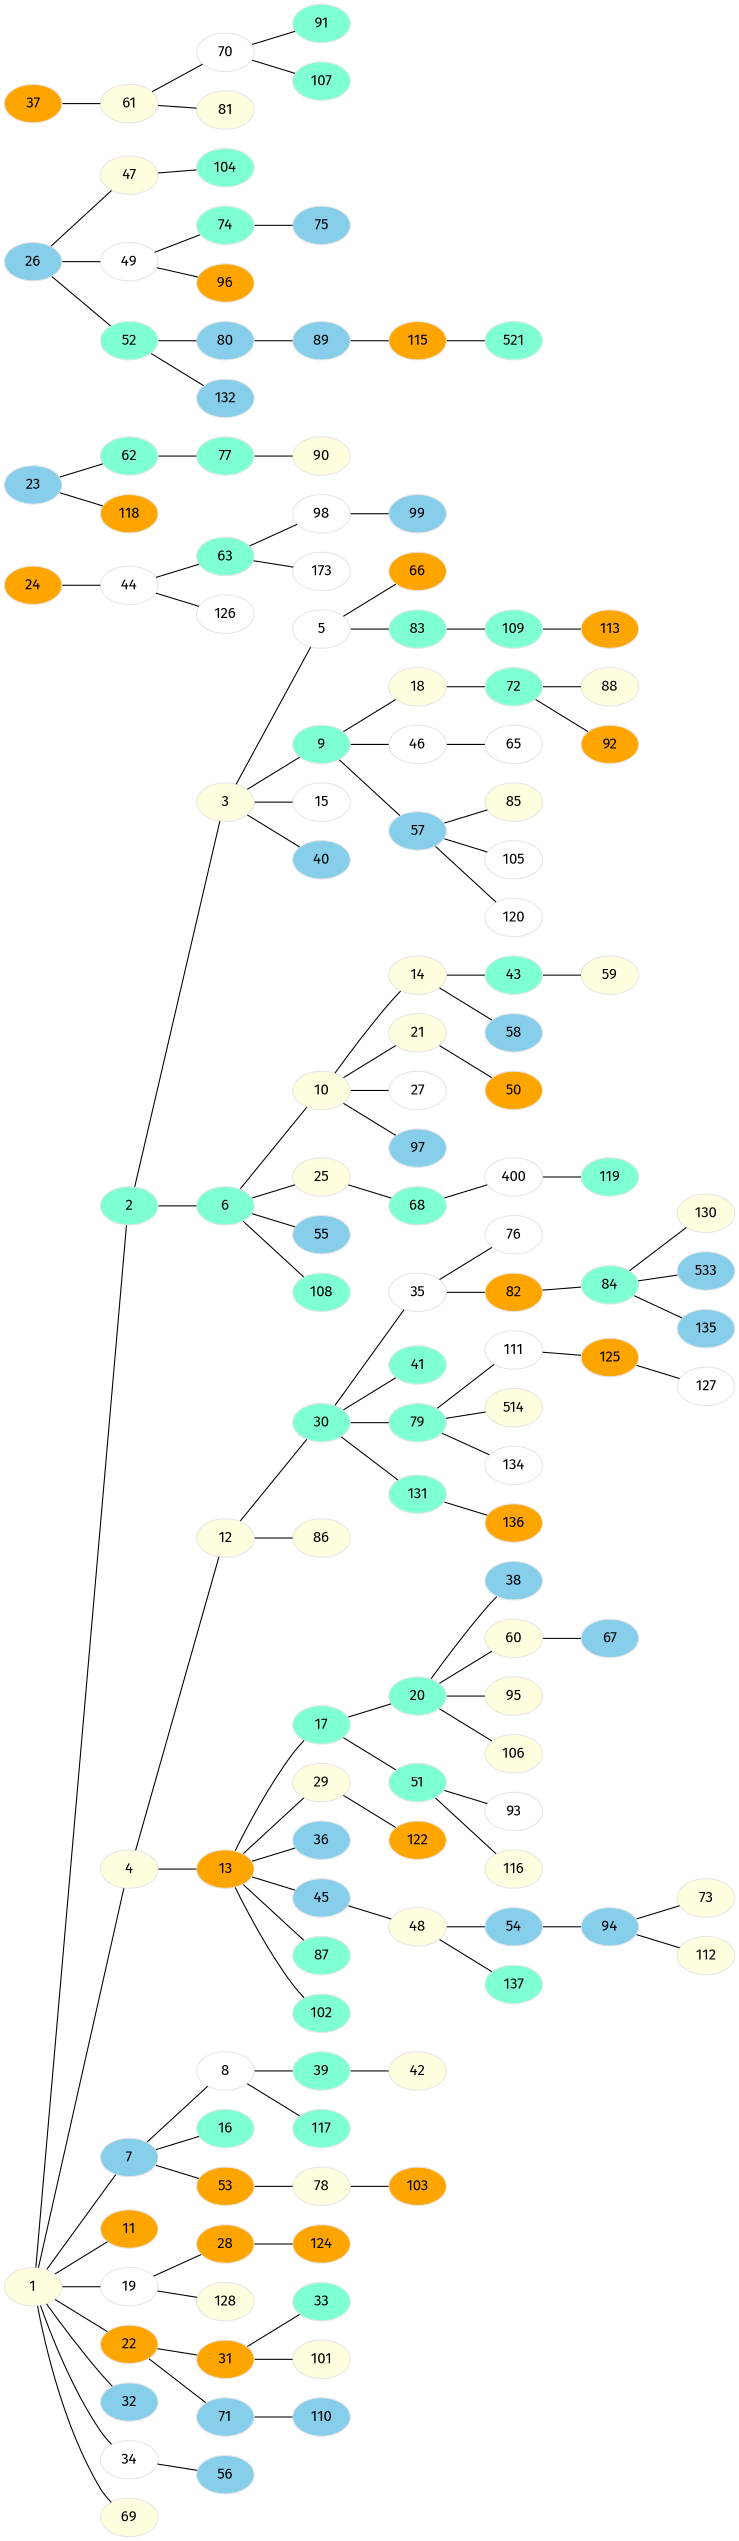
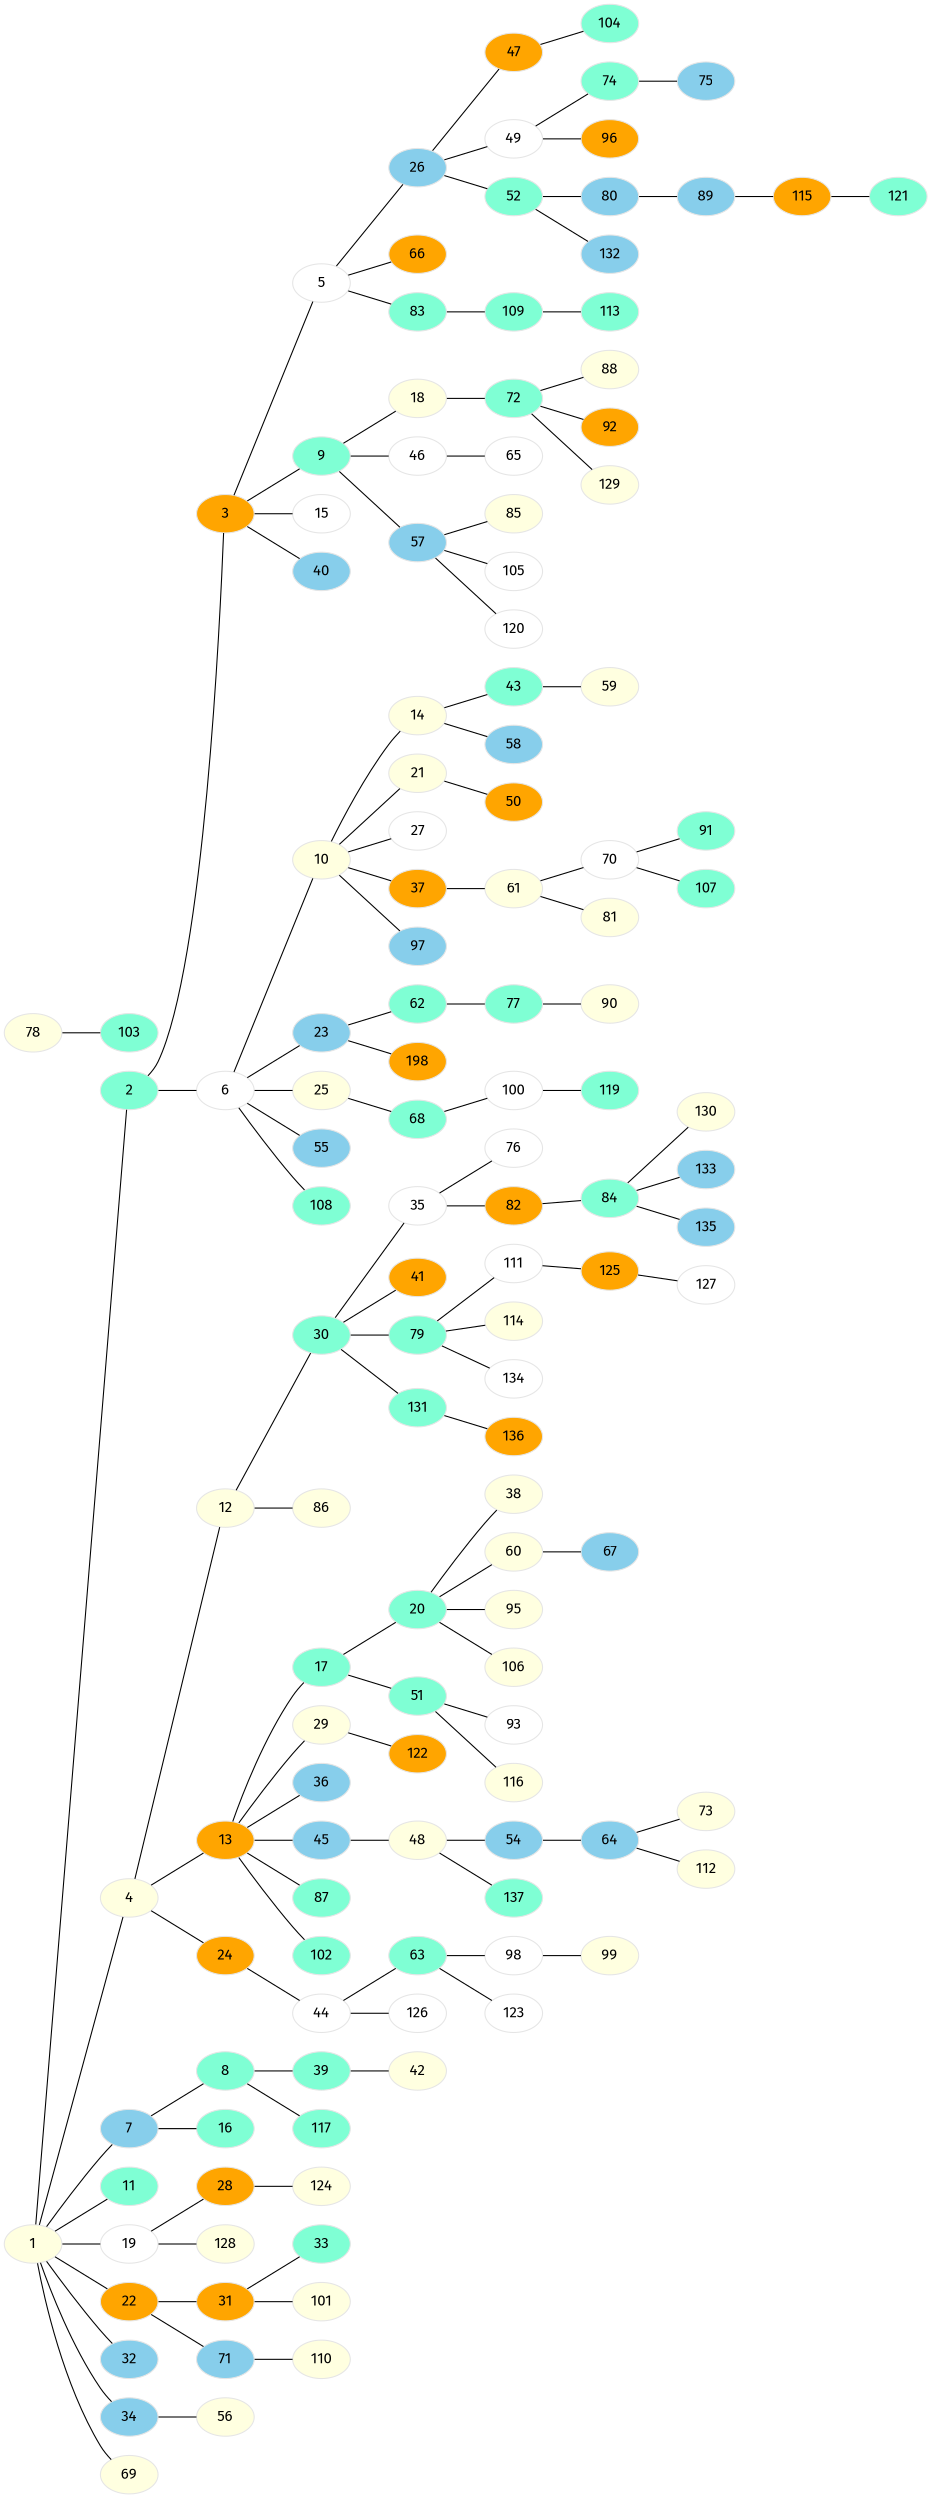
node "47": fillcolor lightyellow -> orange
edge "26" -- "5": added
node "521": label "521" -> "121"
node "129": added
node "118": label "118" -> "198"
node "99": fillcolor skyblue -> lightyellow
node "173": label "173" -> "123"
node "113": fillcolor orange -> aquamarine
node "3": fillcolor lightyellow -> orange
edge "10" -- "37": added
edge "23" -- "6": added
node "400": label "400" -> "100"
node "6": fillcolor aquamarine -> white
node "533": label "533" -> "133"
node "41": fillcolor aquamarine -> orange
node "514": label "514" -> "114"
node "38": fillcolor skyblue -> lightyellow
edge "4" -- "24": added
node "94": label "94" -> "64"
node "8": fillcolor white -> aquamarine
node "53": removed
node "103": fillcolor orange -> aquamarine
node "11": fillcolor orange -> aquamarine
node "124": fillcolor orange -> lightyellow
node "110": fillcolor skyblue -> lightyellow
node "34": fillcolor white -> skyblue
node "56": fillcolor skyblue -> lightyellow
